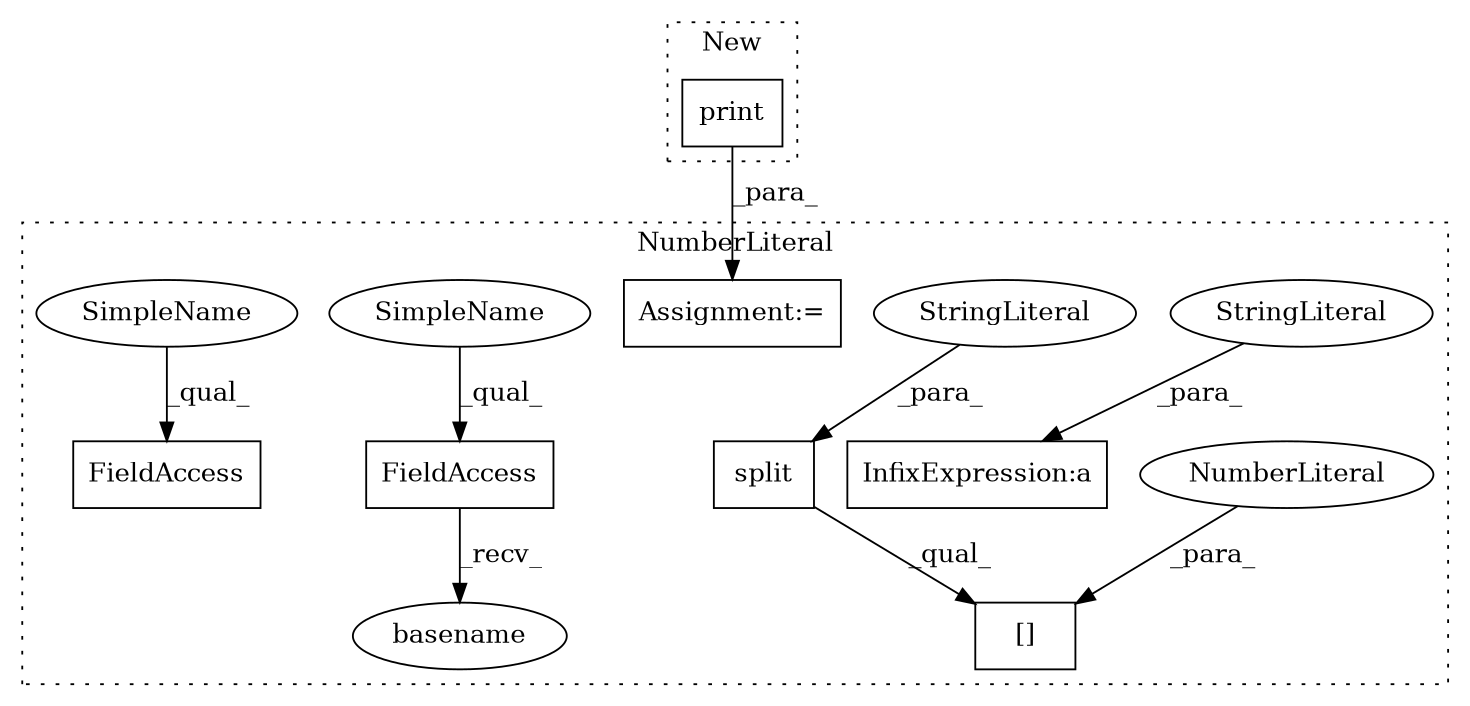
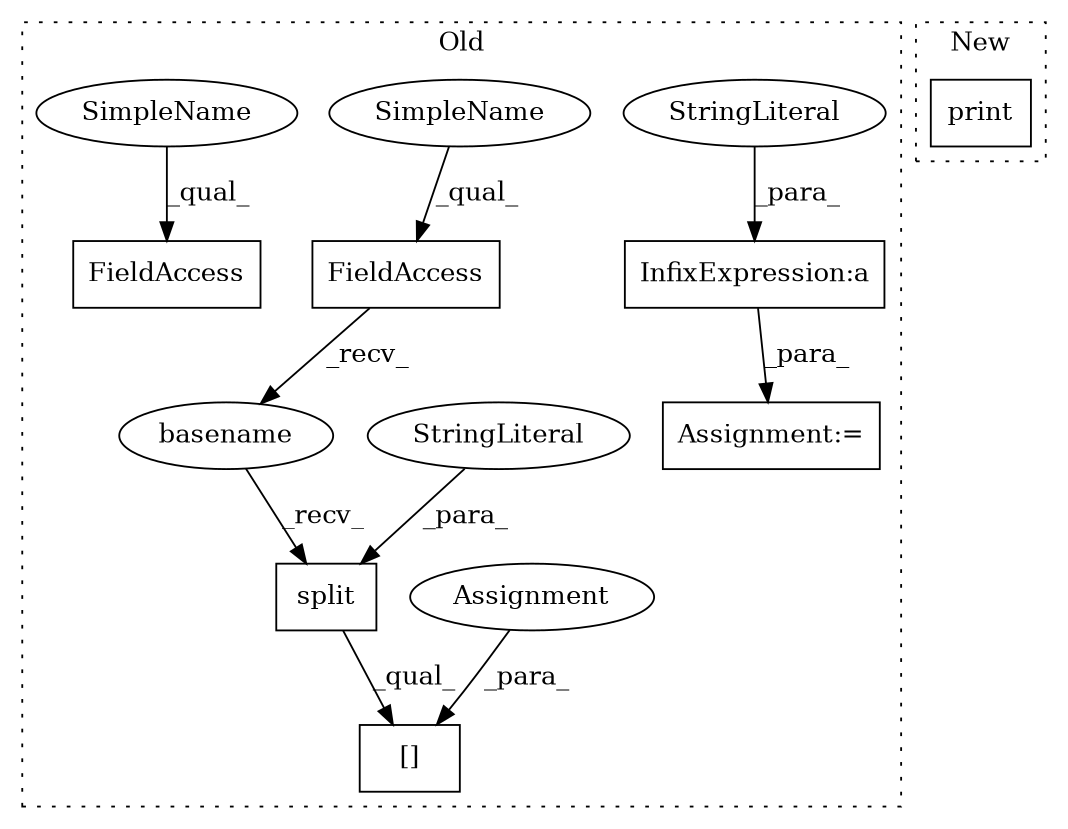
edge "print" -> "Assignment:=": now "InfixExpression:a" -> "Assignment:="
cluster "NumberLiteral": label "NumberLiteral" -> "Old"
node "NumberLiteral": label "NumberLiteral" -> "Assignment"
edge "basename" -> "split": added, label "_recv_"
